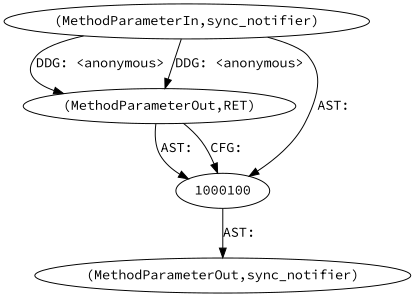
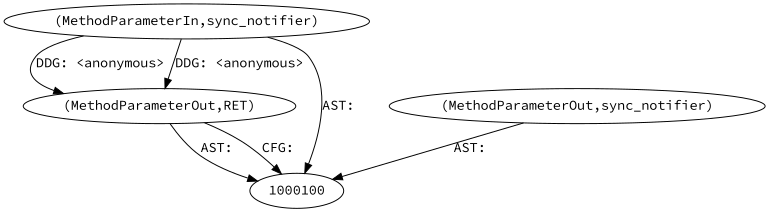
edge "1000100" -> "(MethodParameterOut,sync_notifier)": reversed
